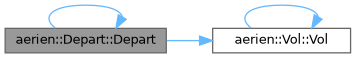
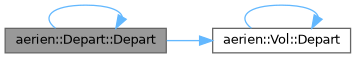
node "aerien::Vol::Vol": label "aerien::Vol::Vol" -> "aerien::Vol::Depart"
